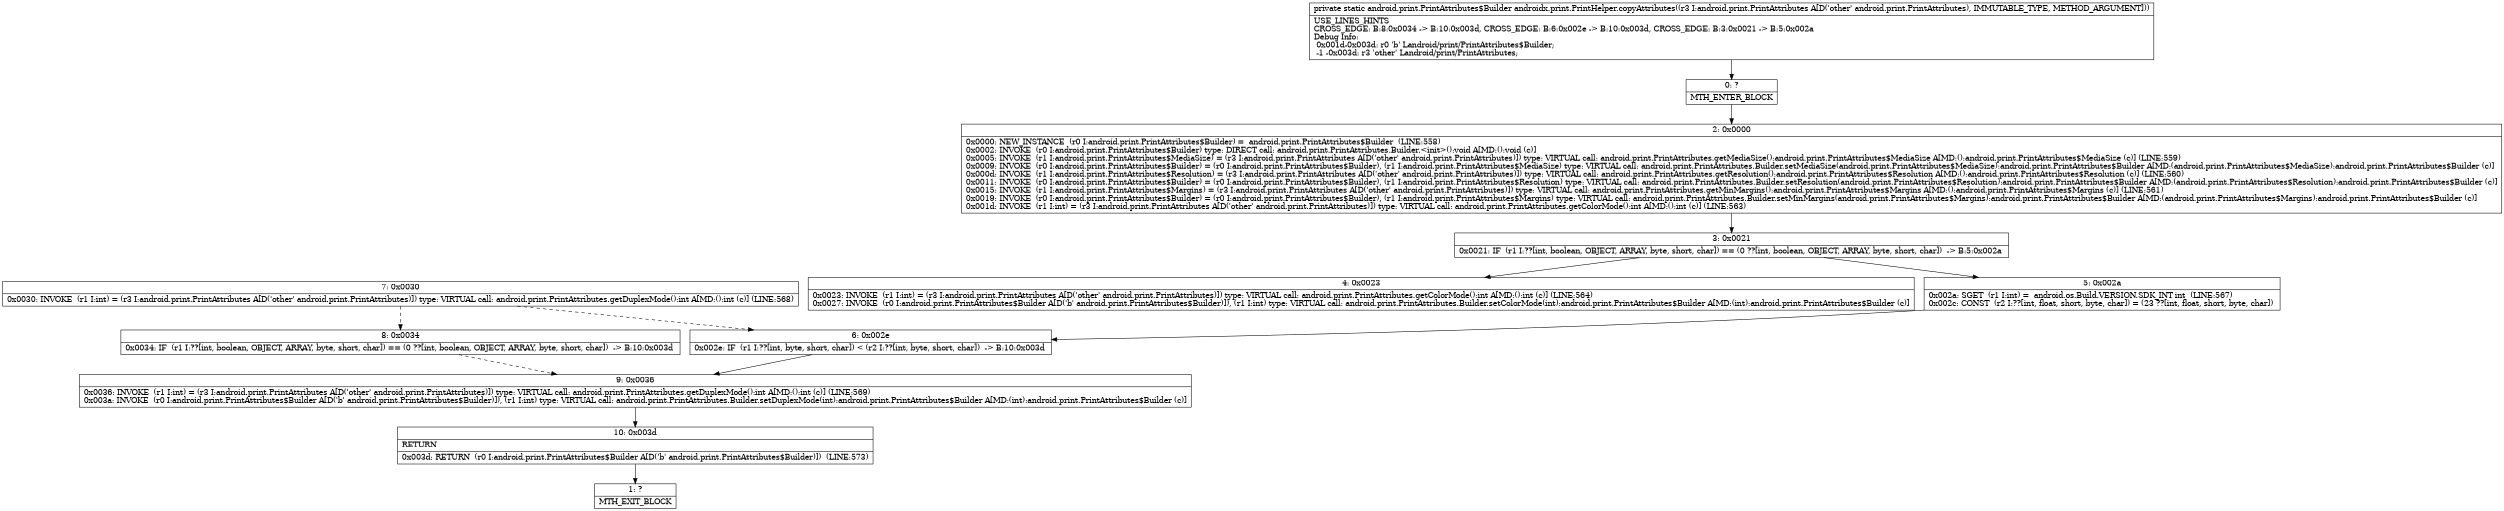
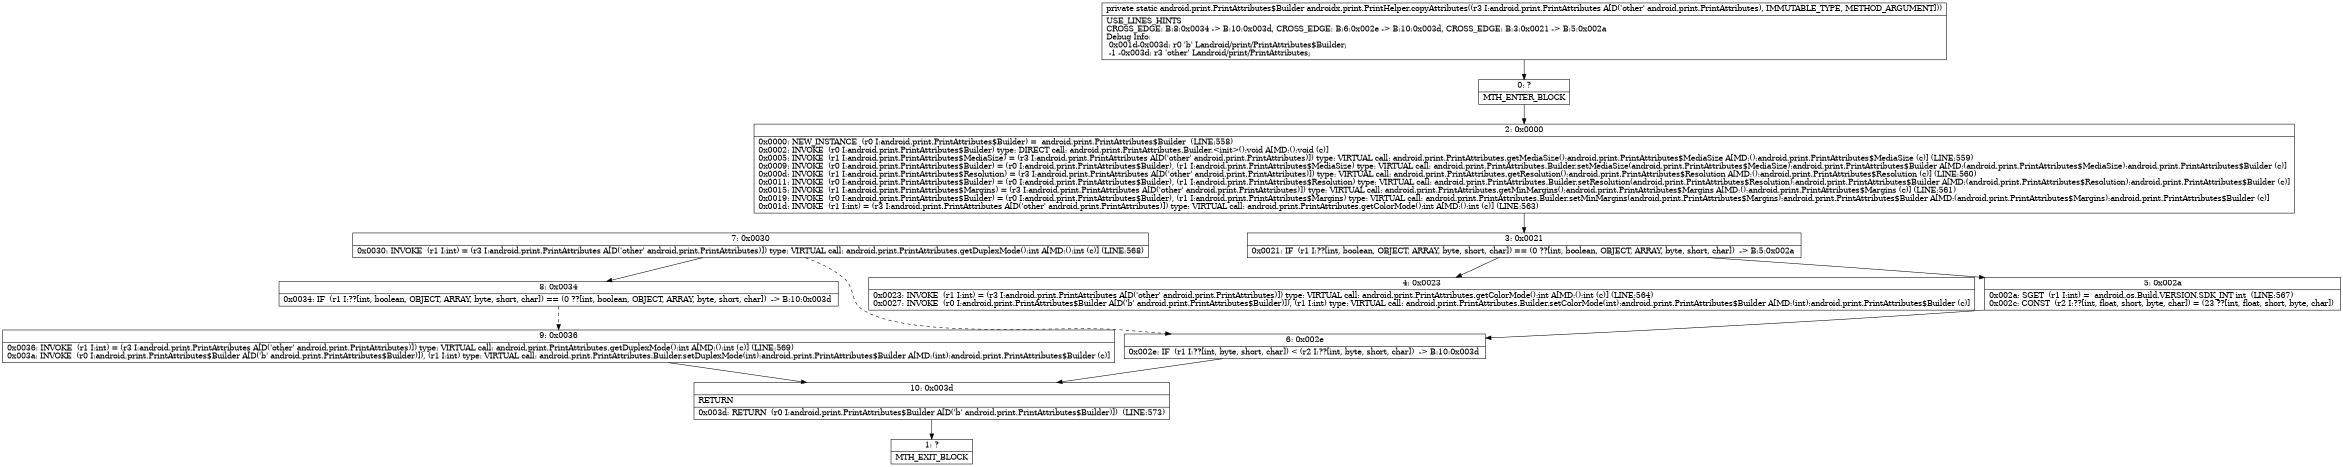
edge "7: 0x0030" -> "8: 0x0034": style dashed -> solid
edge "6: 0x002e" -> "9: 0x0036": now "6: 0x002e" -> "10: 0x003d"
